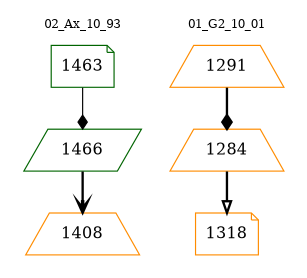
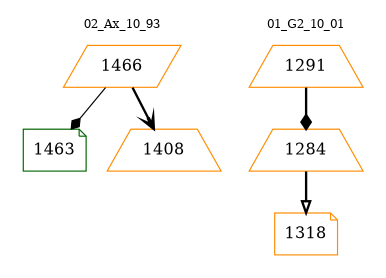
edge "1463" -> "1466": reversed
node "1466": color darkgreen -> darkorange
